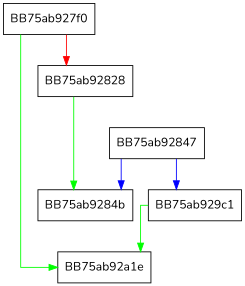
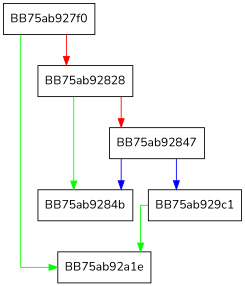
edge "BB75ab92828" -> "BB75ab92847": added
